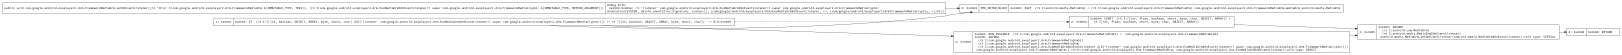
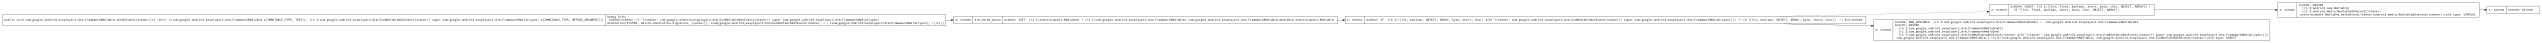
edge "1: 0x0002" -> "0: 0x0000": reversed
edge "5: 0x0009" -> "3: 0x0005": removed
